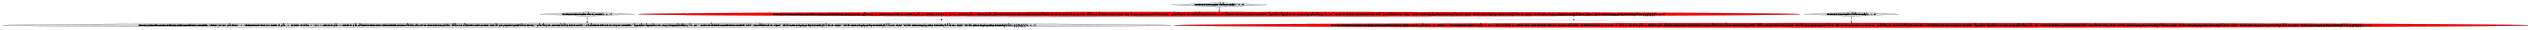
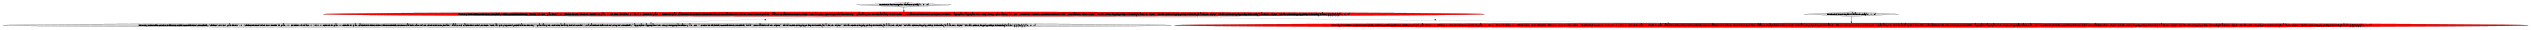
node "testTimeseriesLosAngelesViaQueryContext['0', '0', '1']": removed
